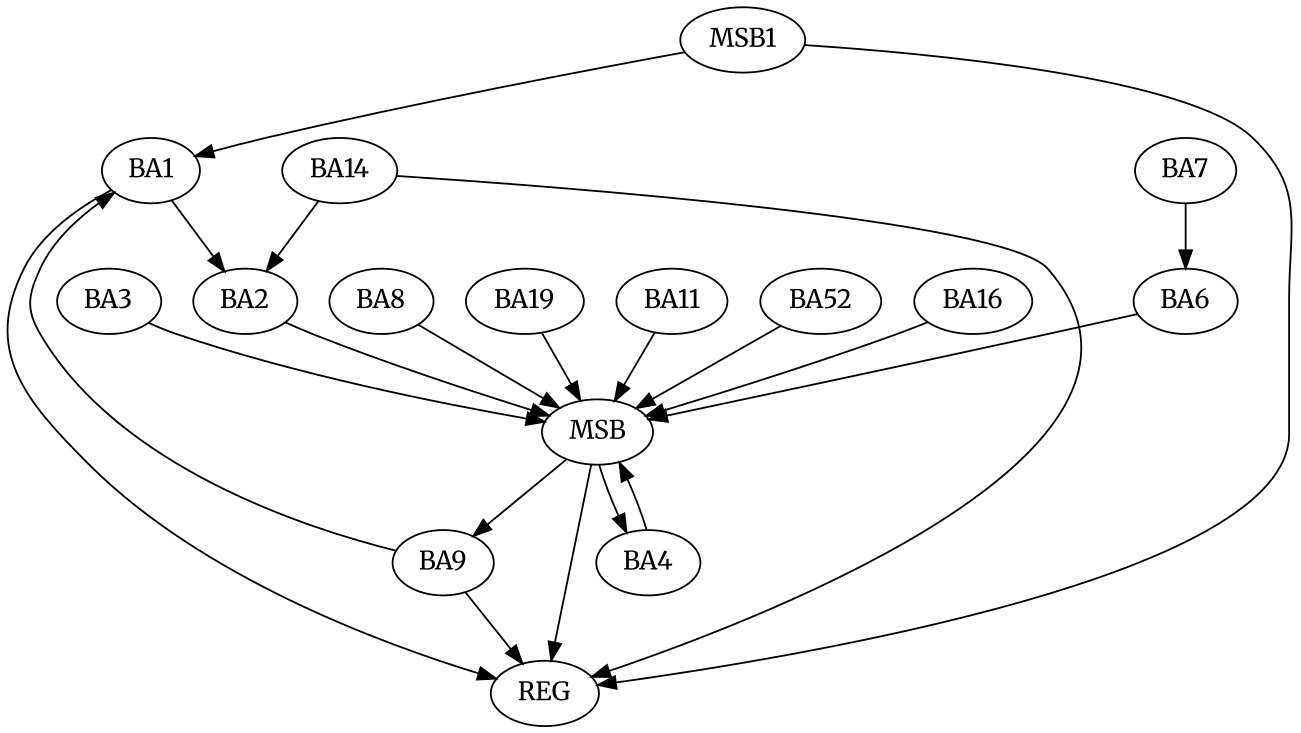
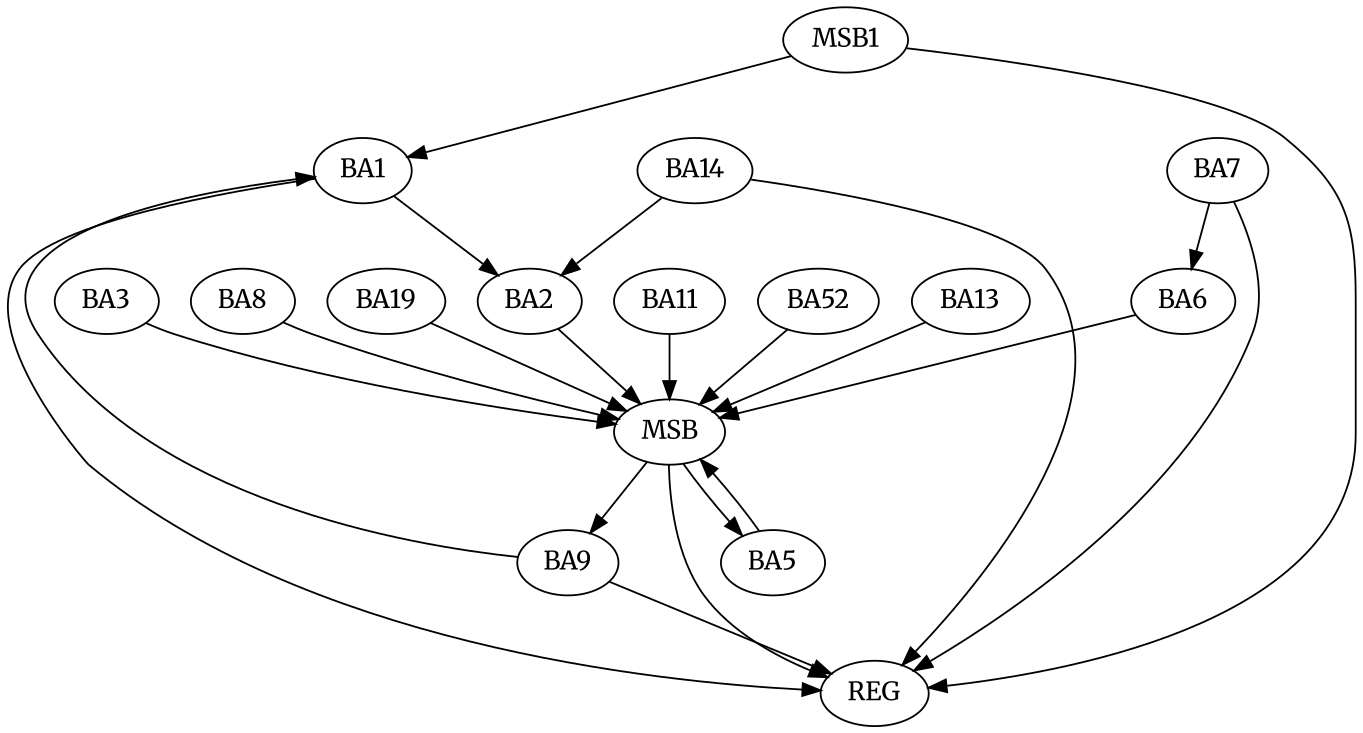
node "BA16": label "BA16" -> "BA13"
edge "BA7" -> "REG": added
node "BA4": label "BA4" -> "BA5"
